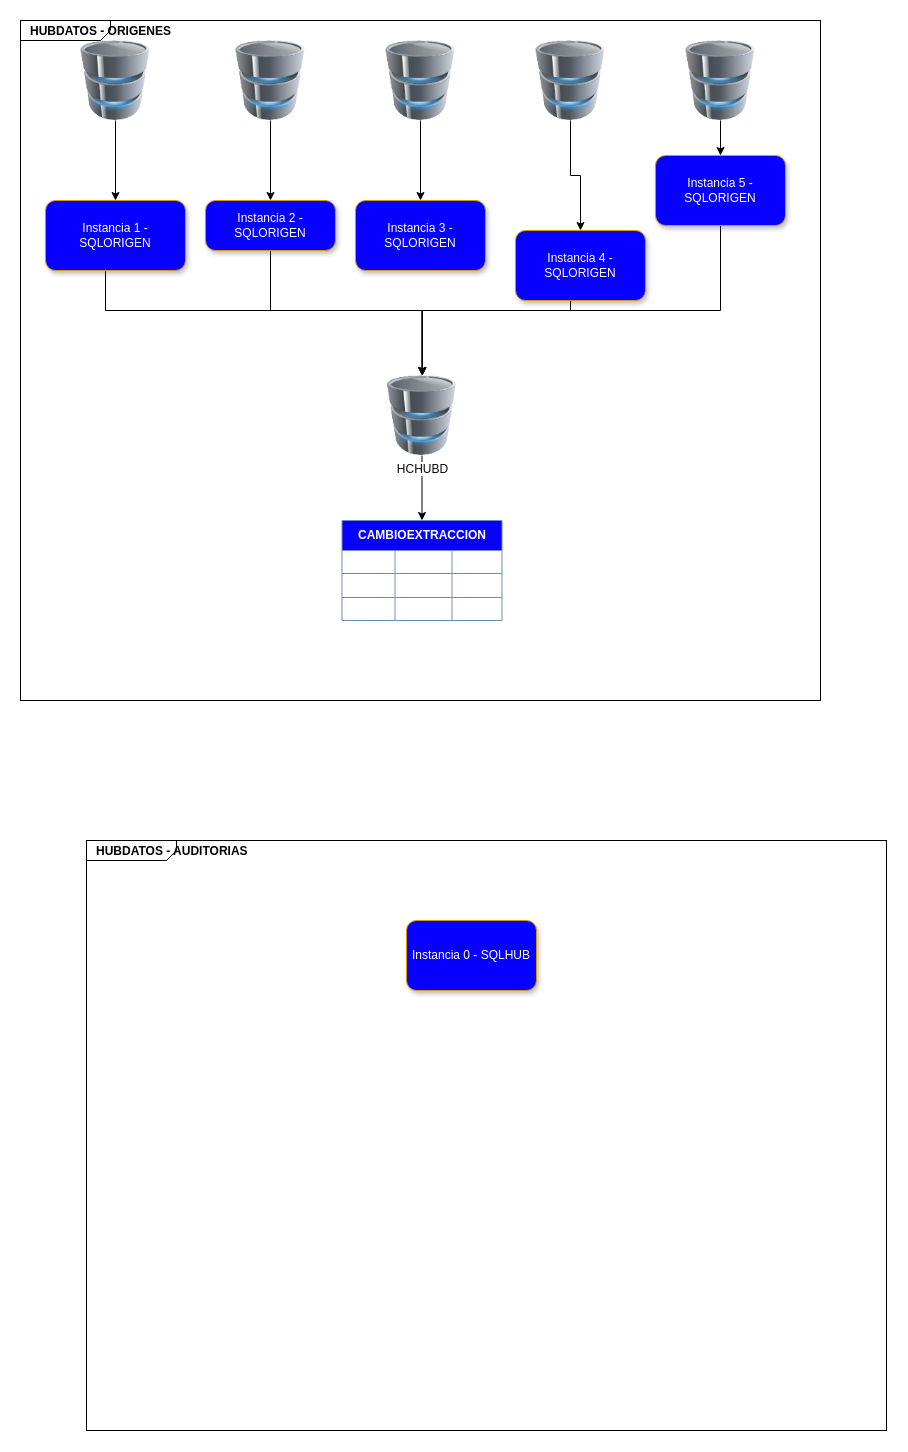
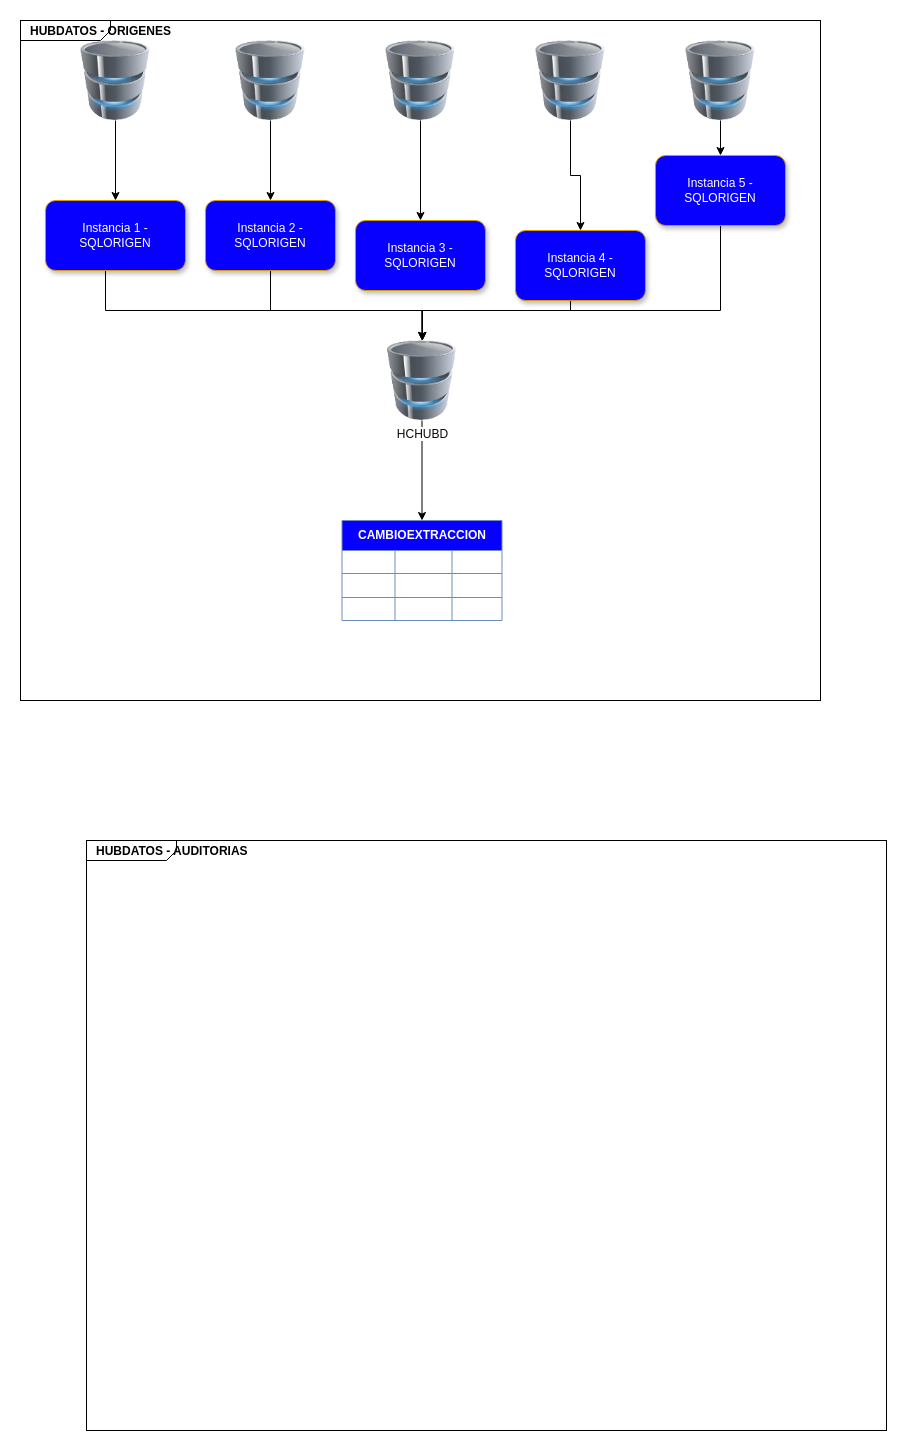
node "Instancia 2 - SQLORIGEN": size 130x50 -> 130x70
node "Instancia 3 - SQLORIGEN": moved (421, 236) -> (421, 256)
node "HCHUBD": moved (422, 416) -> (422, 381)
node "Instancia 0 - SQLHUB": removed
